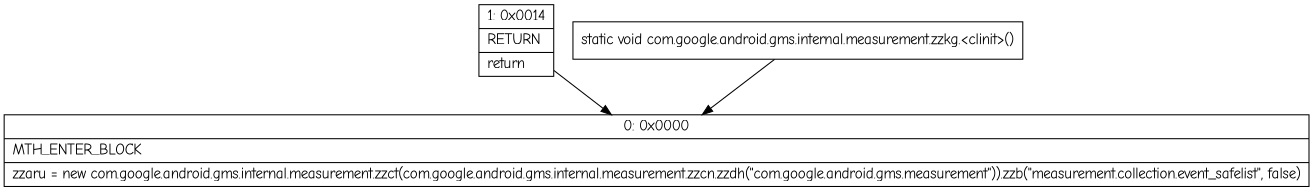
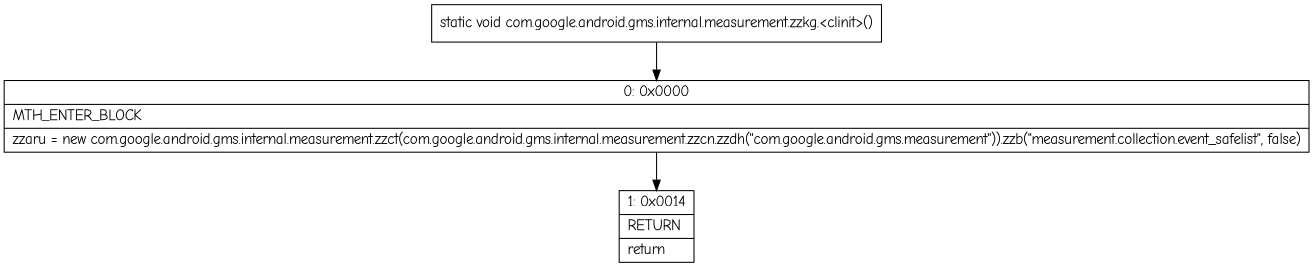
edge "1: 0x0014" -> "0: 0x0000": reversed
